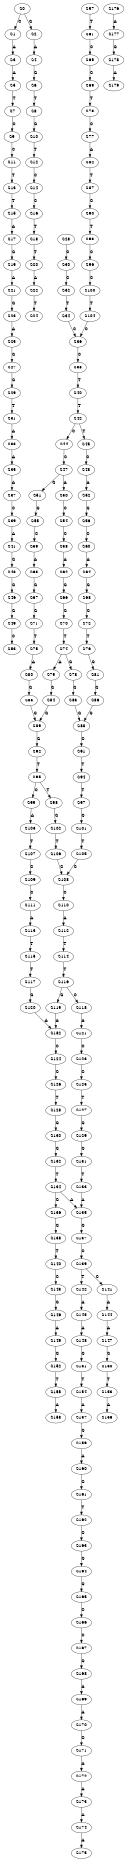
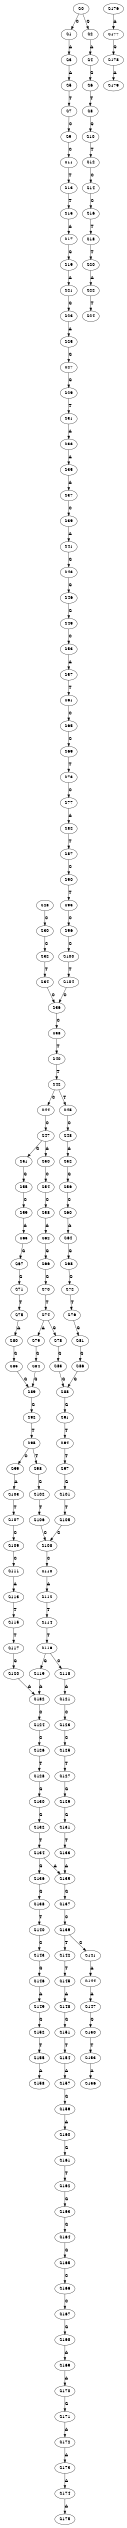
edge "S53" -> "S57": added, label "A"
edge "S142" -> "S145": label "A" -> "T"
